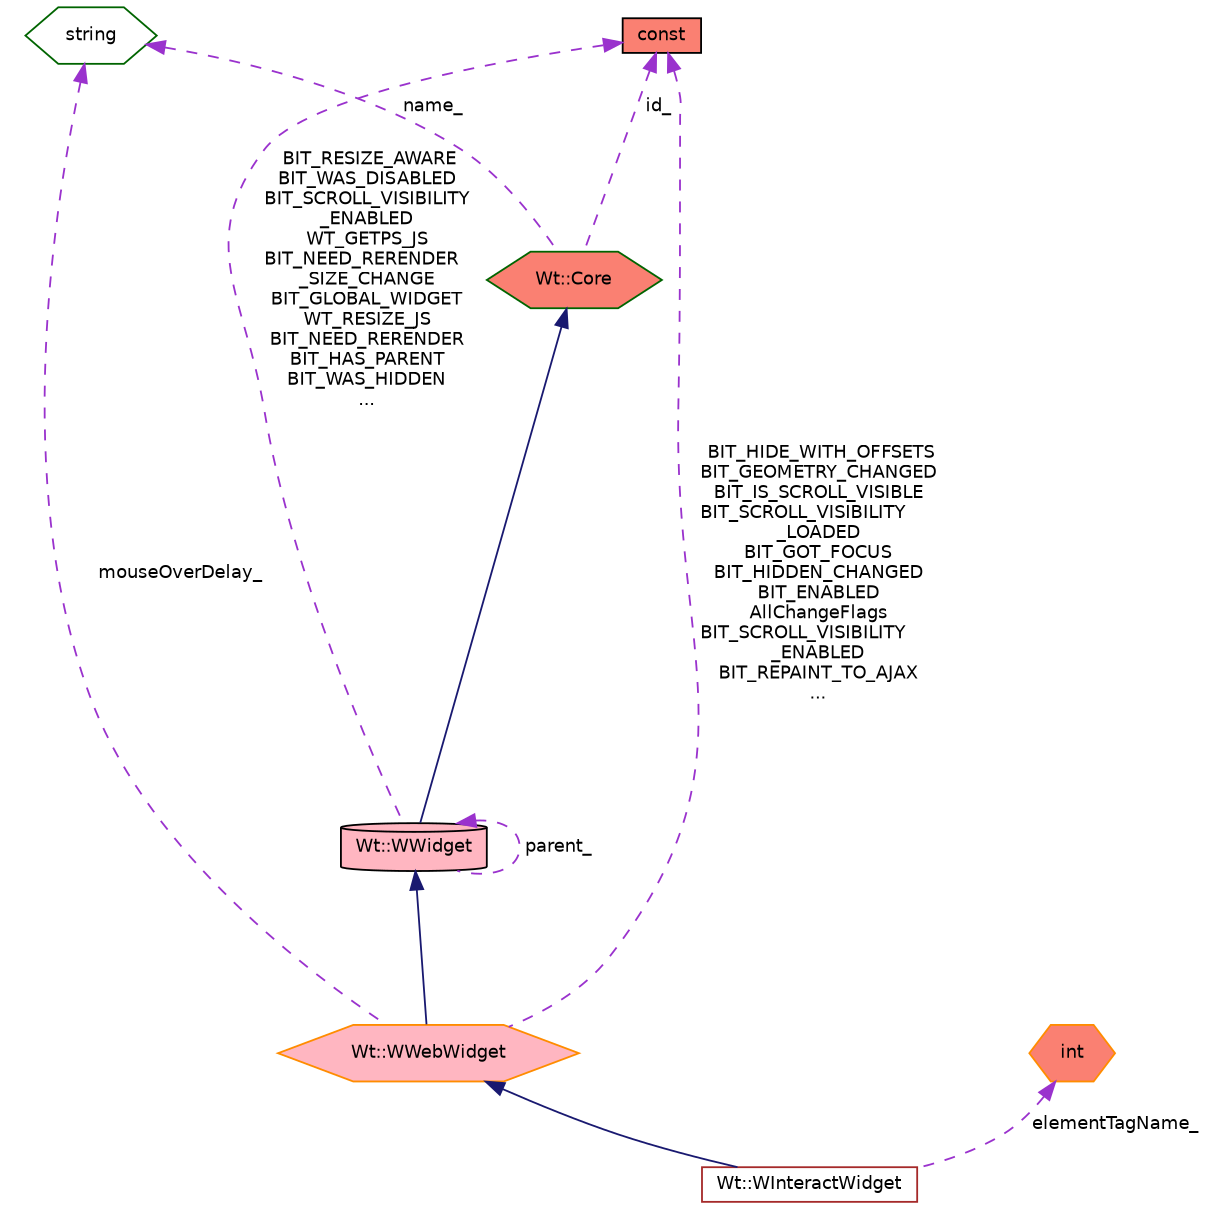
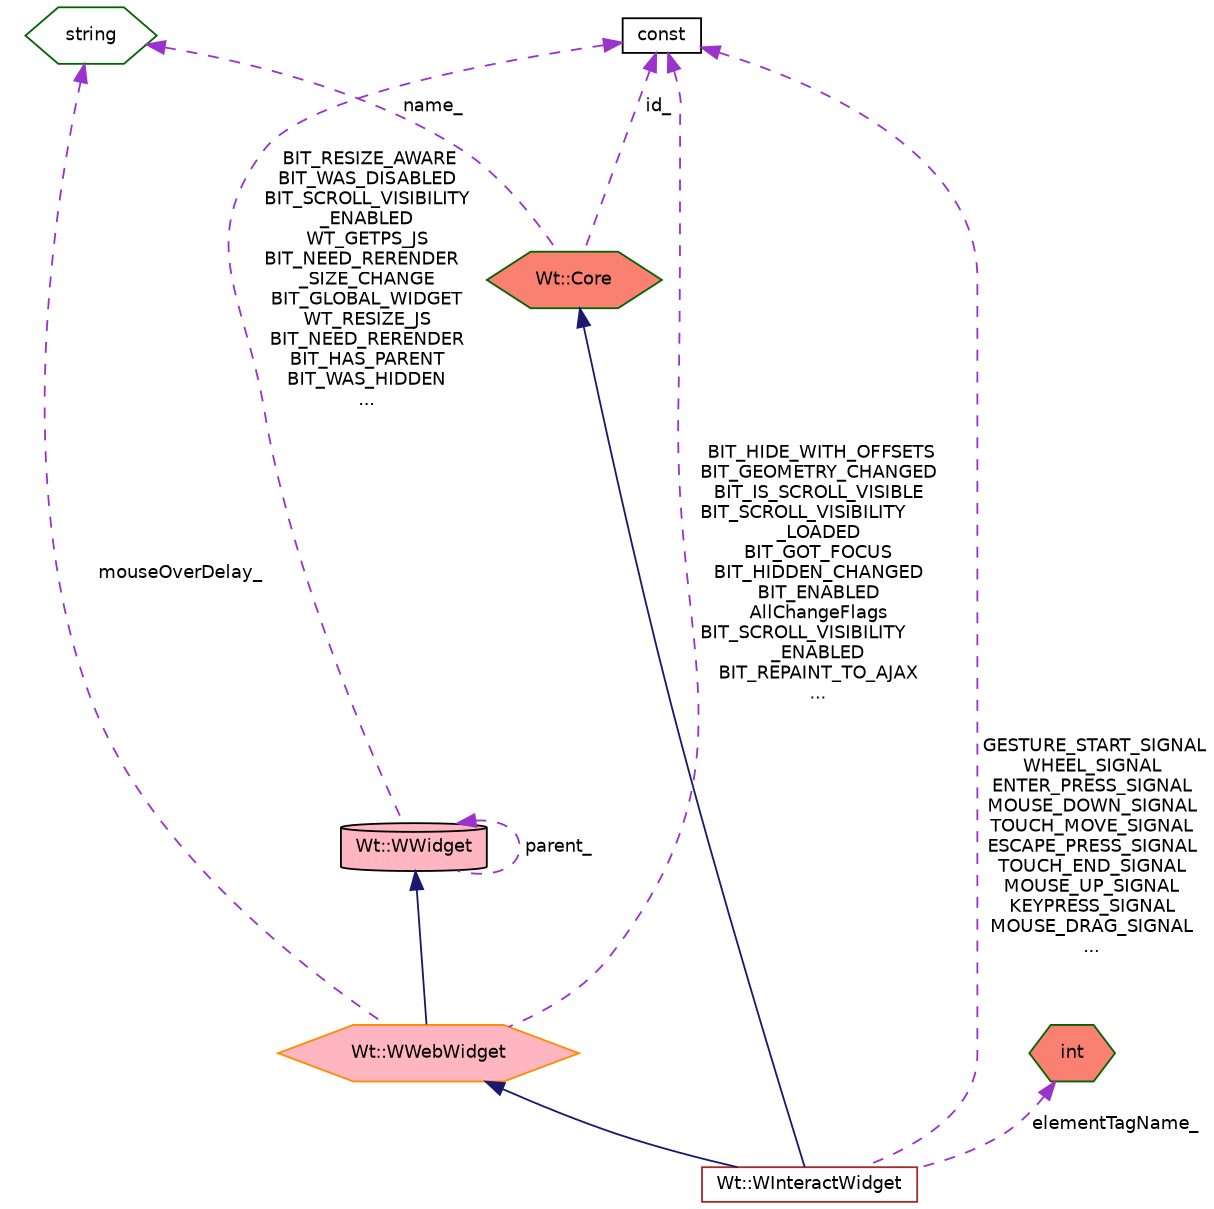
node "const": fillcolor salmon -> white
edge "Wt::WInteractWidget" -> "const": added, label "GESTURE_START_SIGNAL WHEEL_SIGNAL ENTER_PRESS_SIGNAL MOUSE_DOWN_SIGNAL TOUCH_MOVE_SIGNAL ESCAPE_PRESS_SIGNAL TOUCH_END_SIGNAL MOUSE_UP_SIGNAL KEYPRESS_SIGNAL MOUSE_DRAG_SIGNAL ..."
edge "Wt::WWidget" -> "Wt::Core": now "Wt::WInteractWidget" -> "Wt::Core"
node "int": color darkorange -> darkgreen
